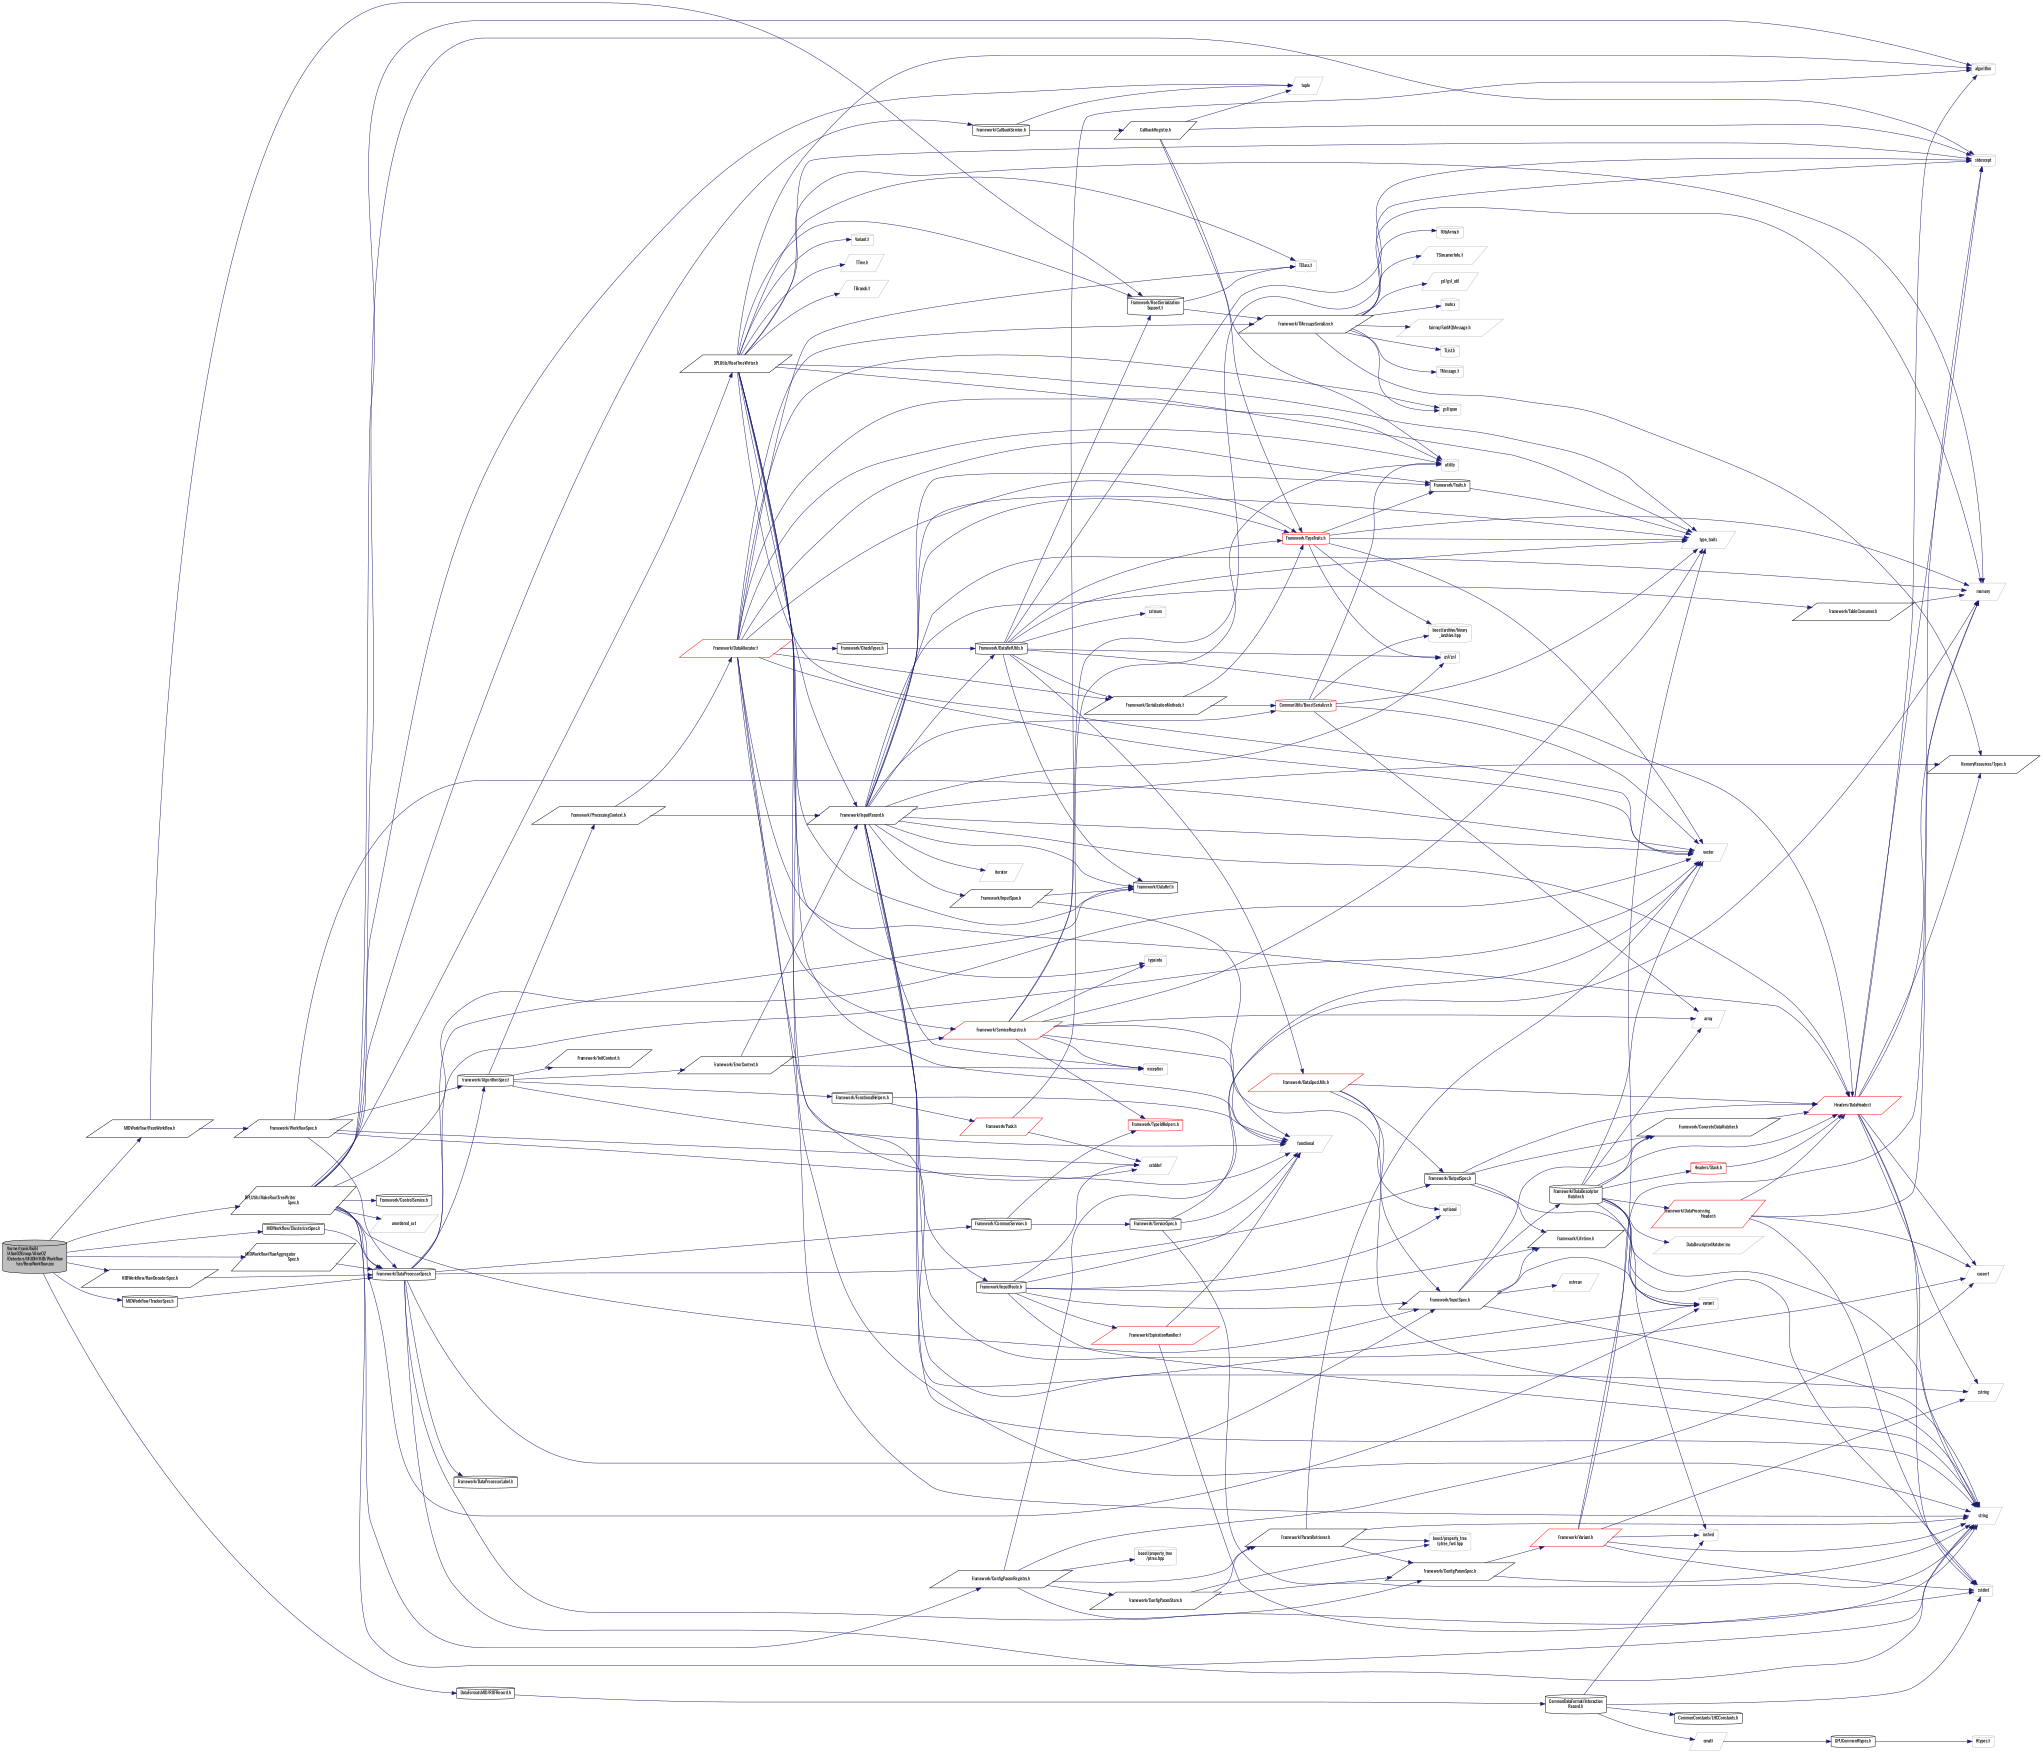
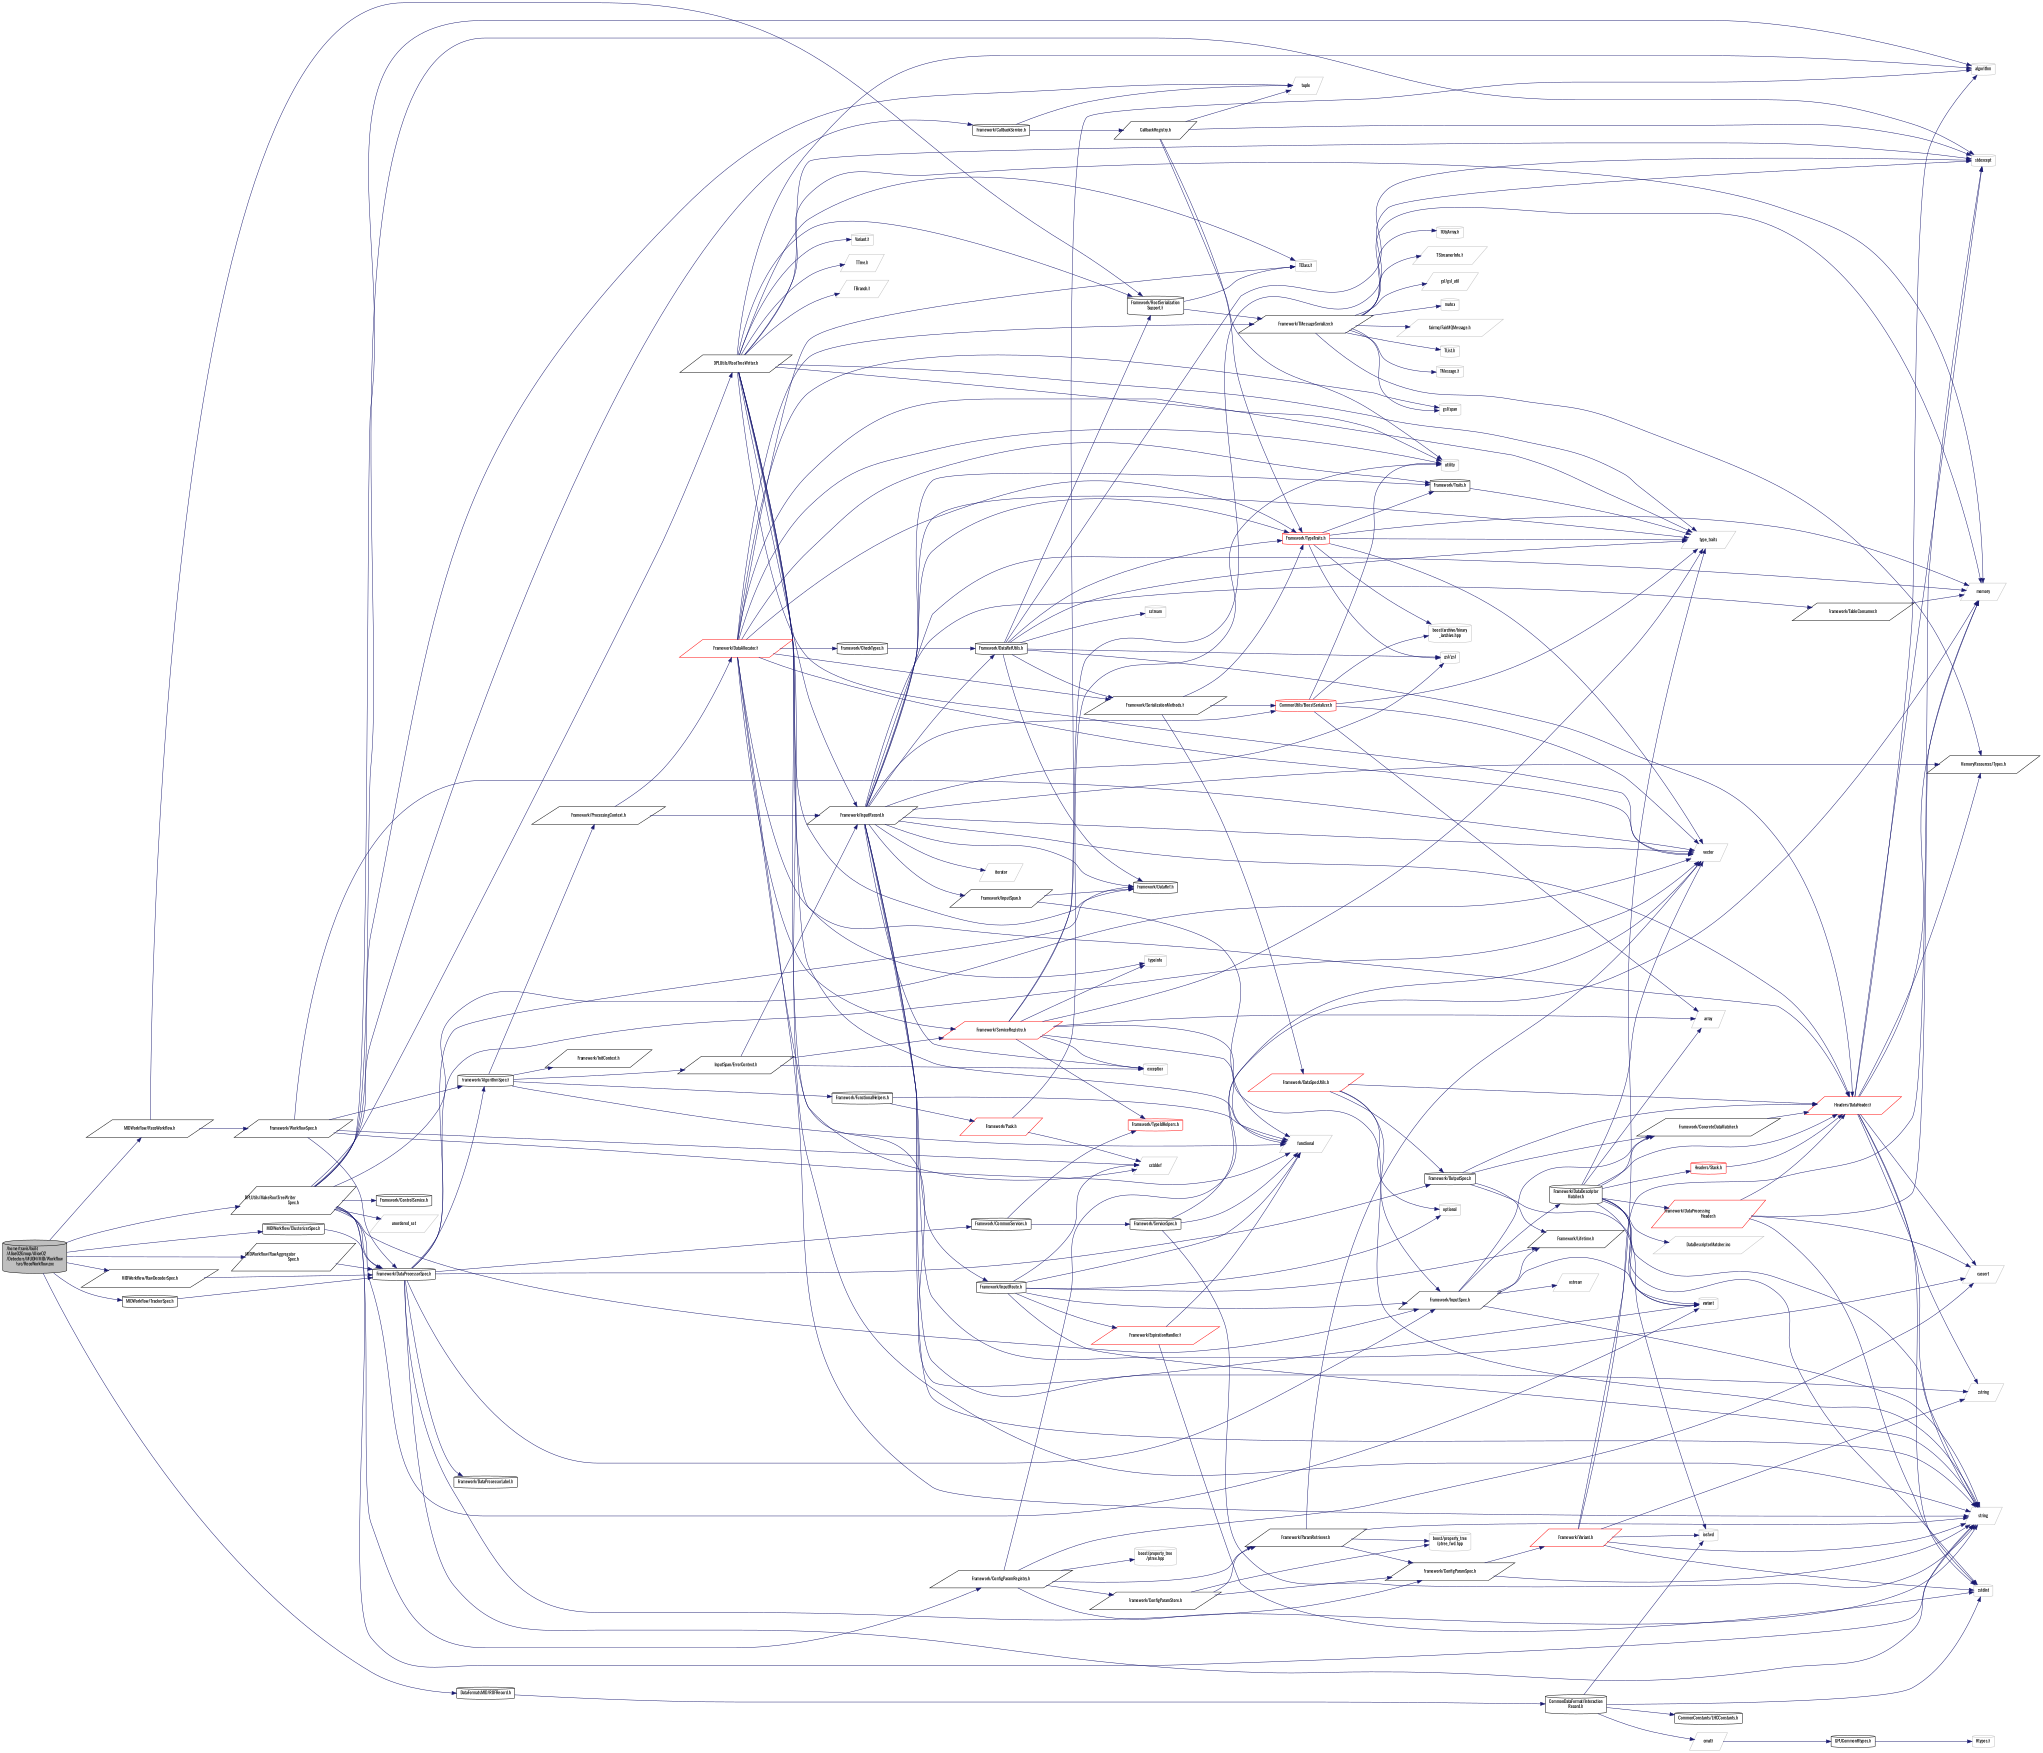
edge "Framework/DataRefUtils.h" -> "Framework/DataSpecUtils.h": now "Framework/SerializationMethods.h" -> "Framework/DataSpecUtils.h"
node "Framework/ErrorContext.h": label "Framework/ErrorContext.h" -> "InputSpan/ErrorContext.h"
